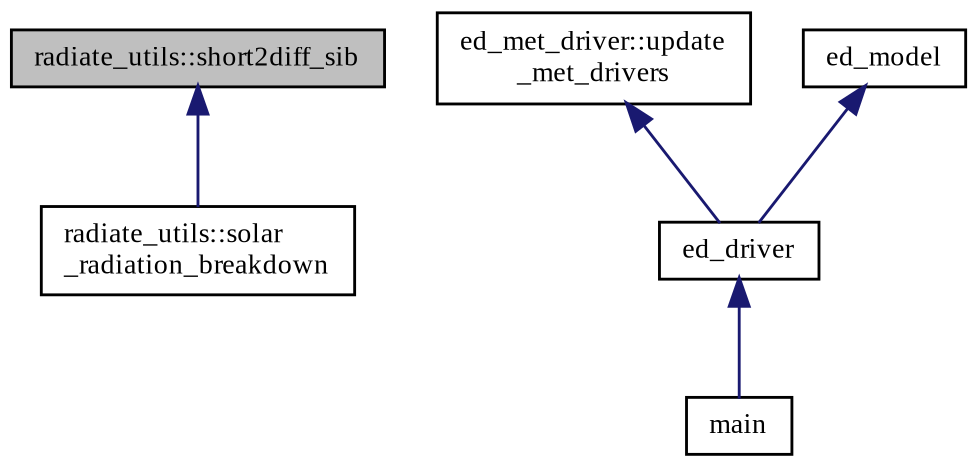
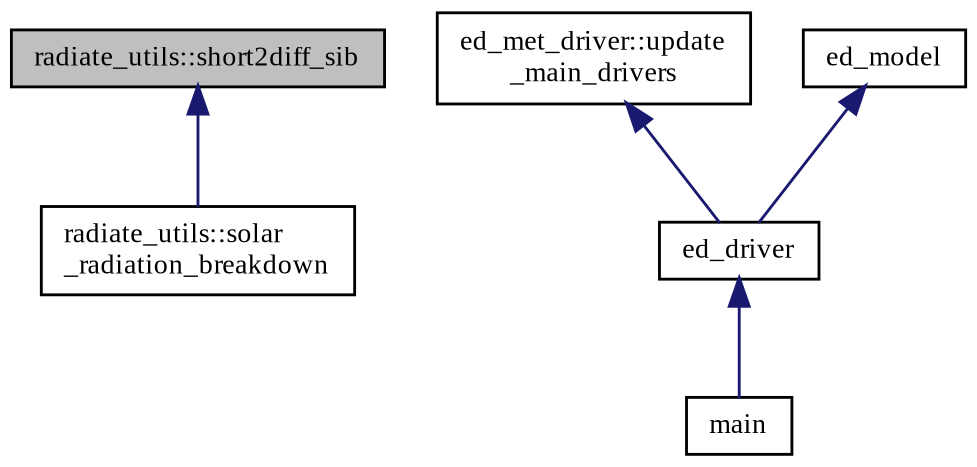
node "ed_met_driver::update _met_drivers": label "ed_met_driver::update _met_drivers" -> "ed_met_driver::update _main_drivers"
